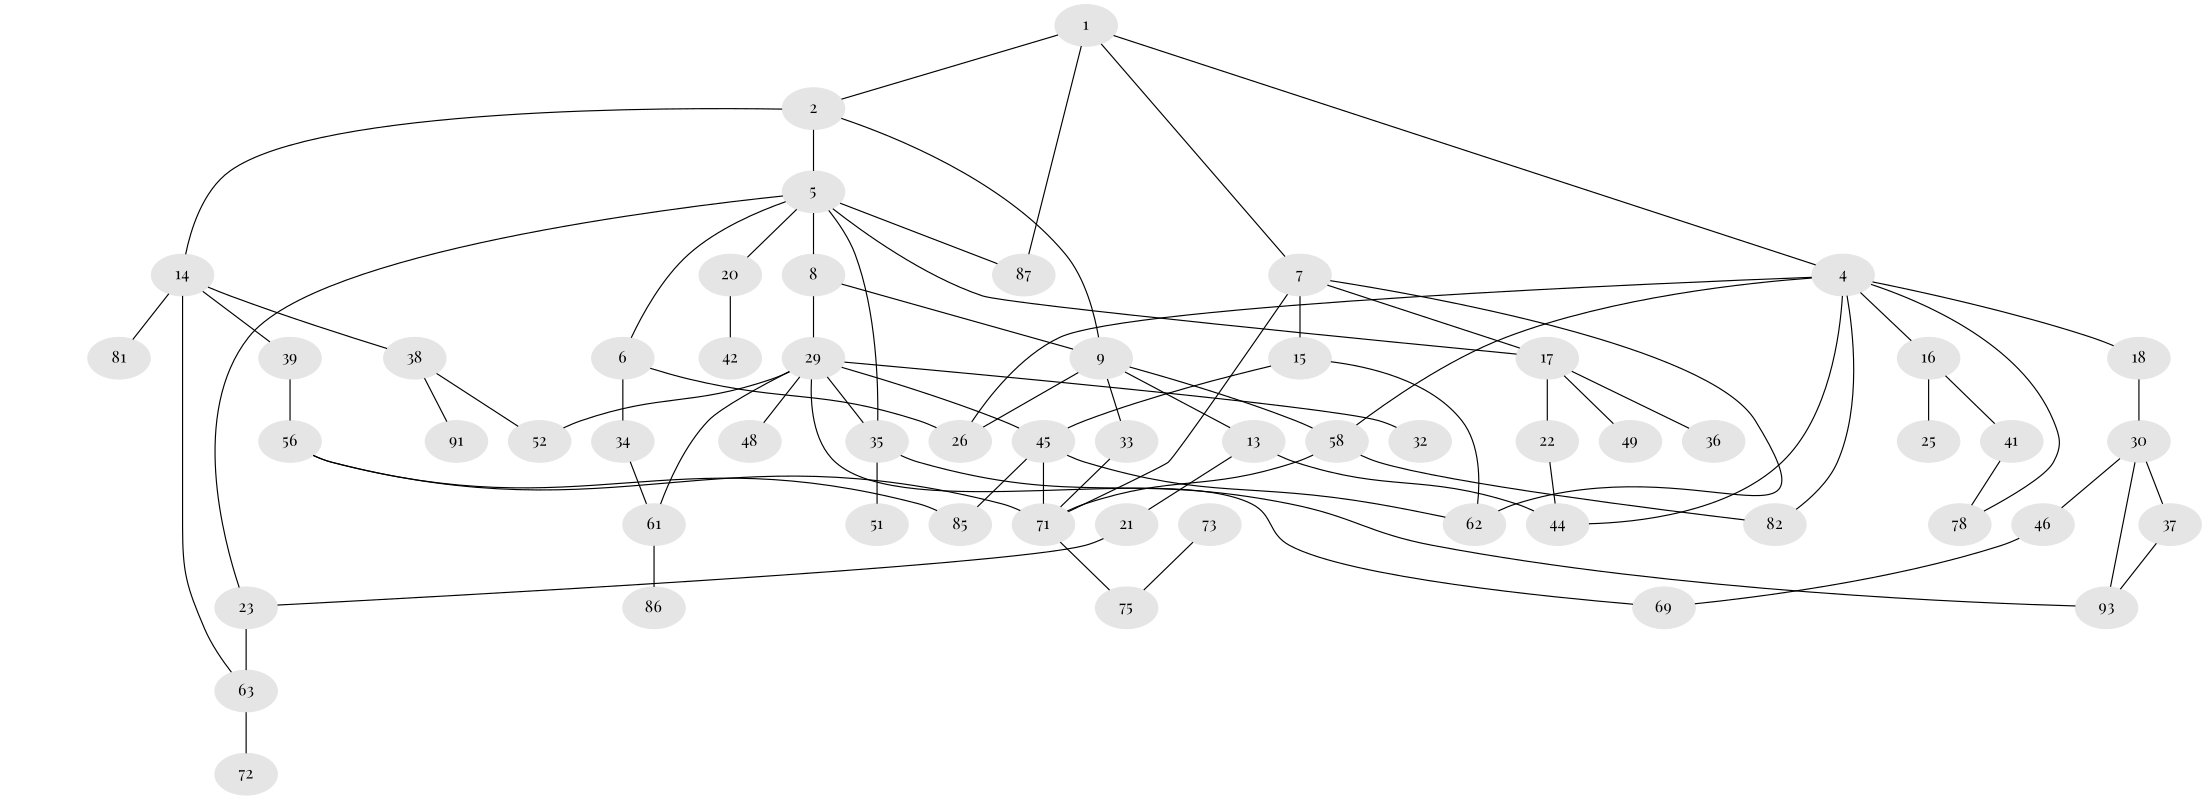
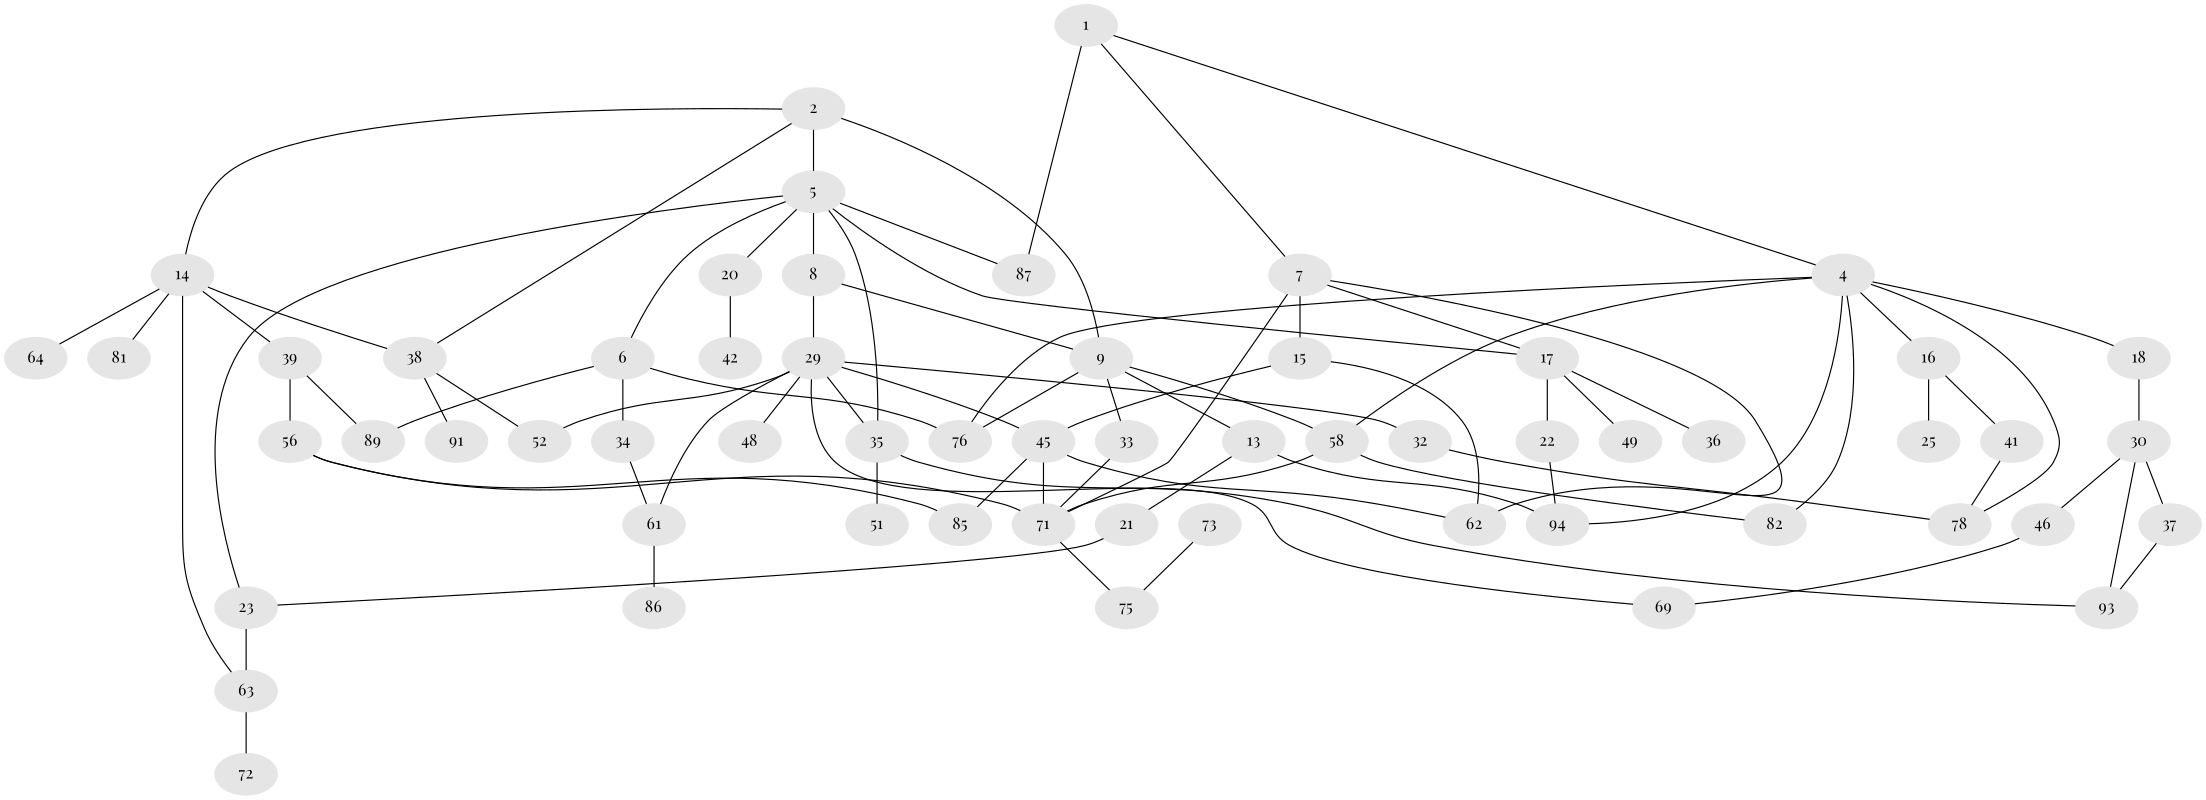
edge "1" -- "2": now "38" -- "2"
node "64": added
node "89": added
node "26": label "26" -> "76"
edge "32" -- "78": added
node "44": label "44" -> "94"
